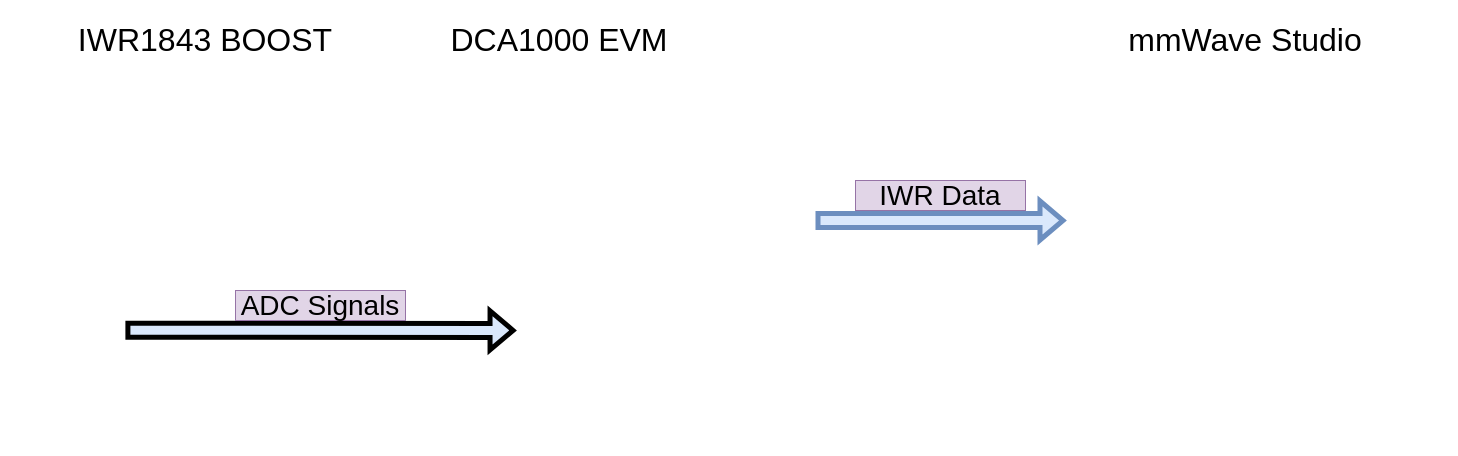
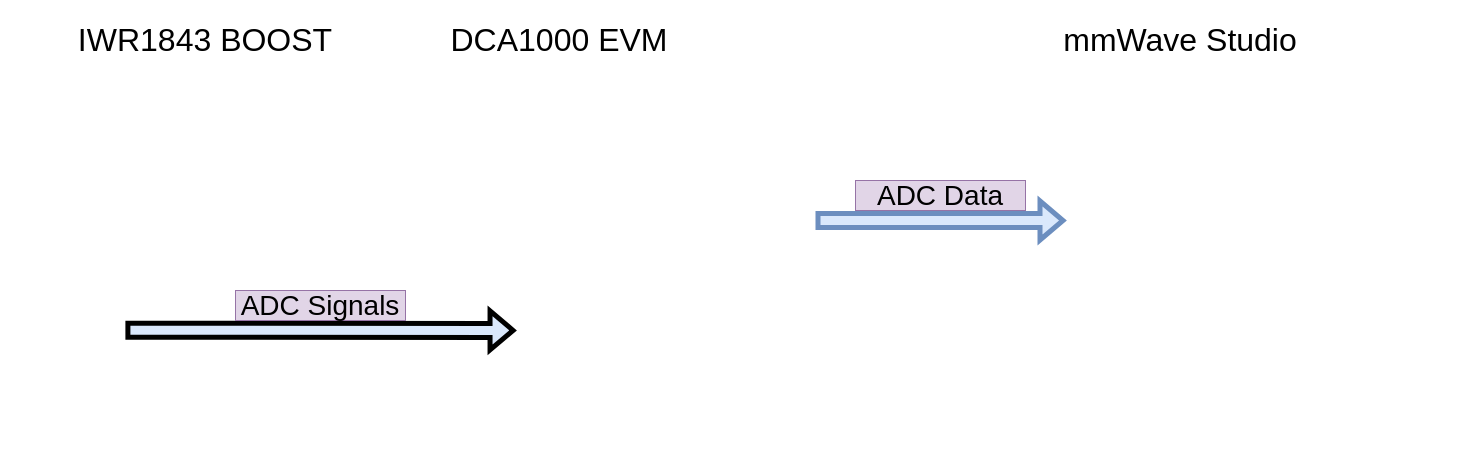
node "mmWave Studio": moved (1246, 41) -> (1181, 41)
node "IWR Data": label "IWR Data" -> "ADC Data"
